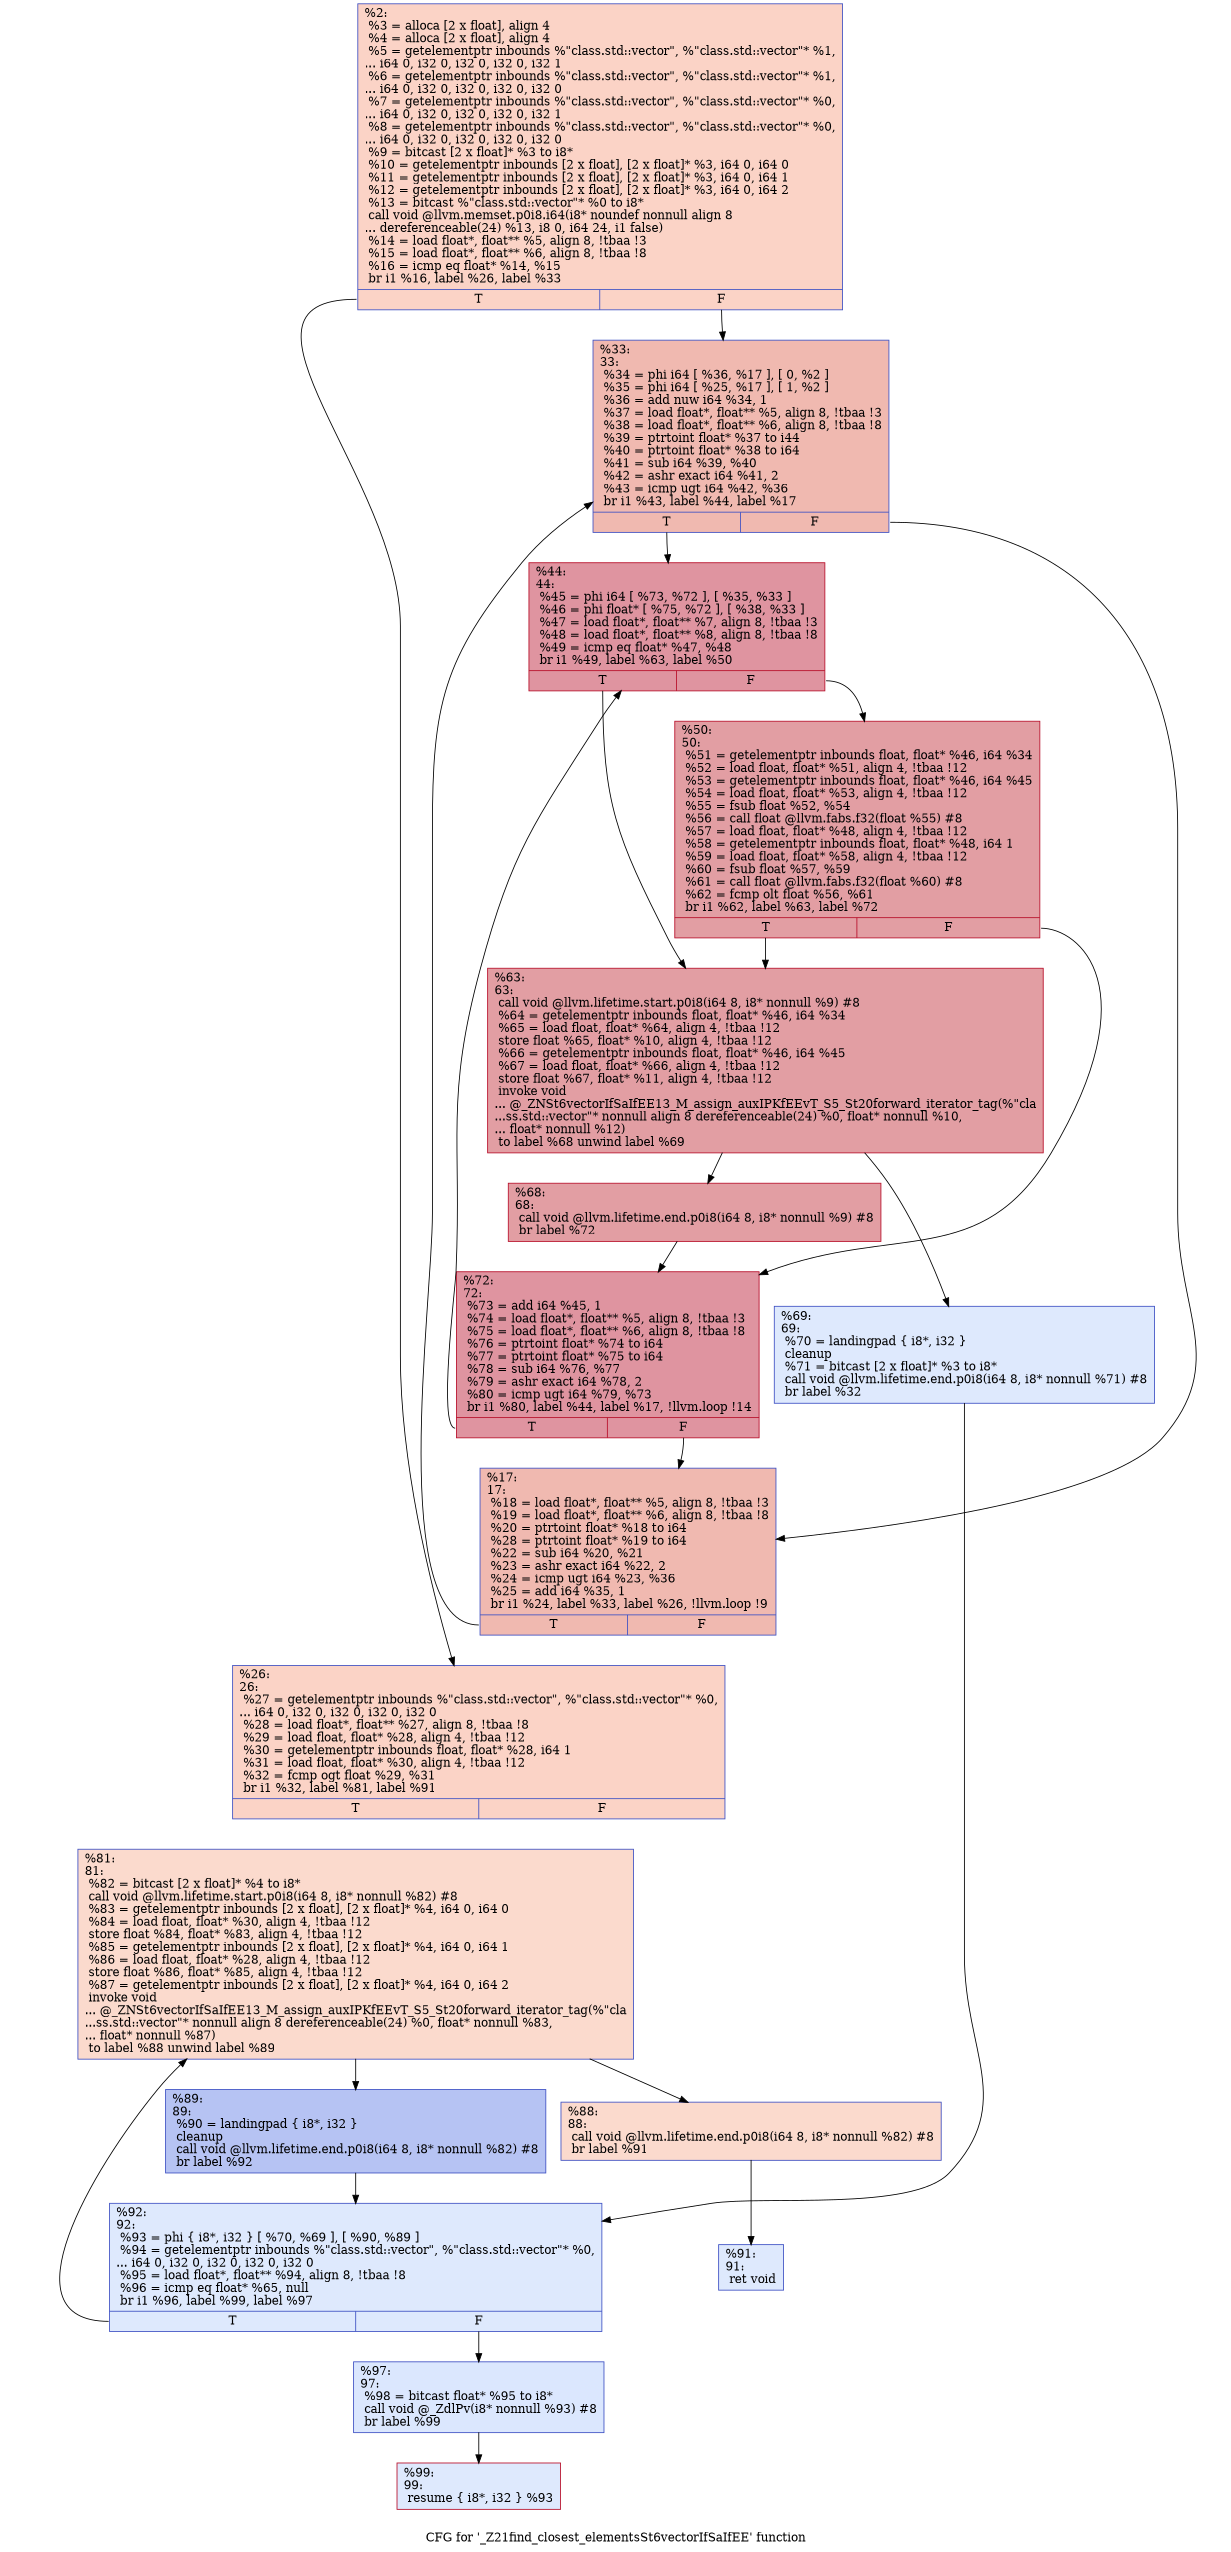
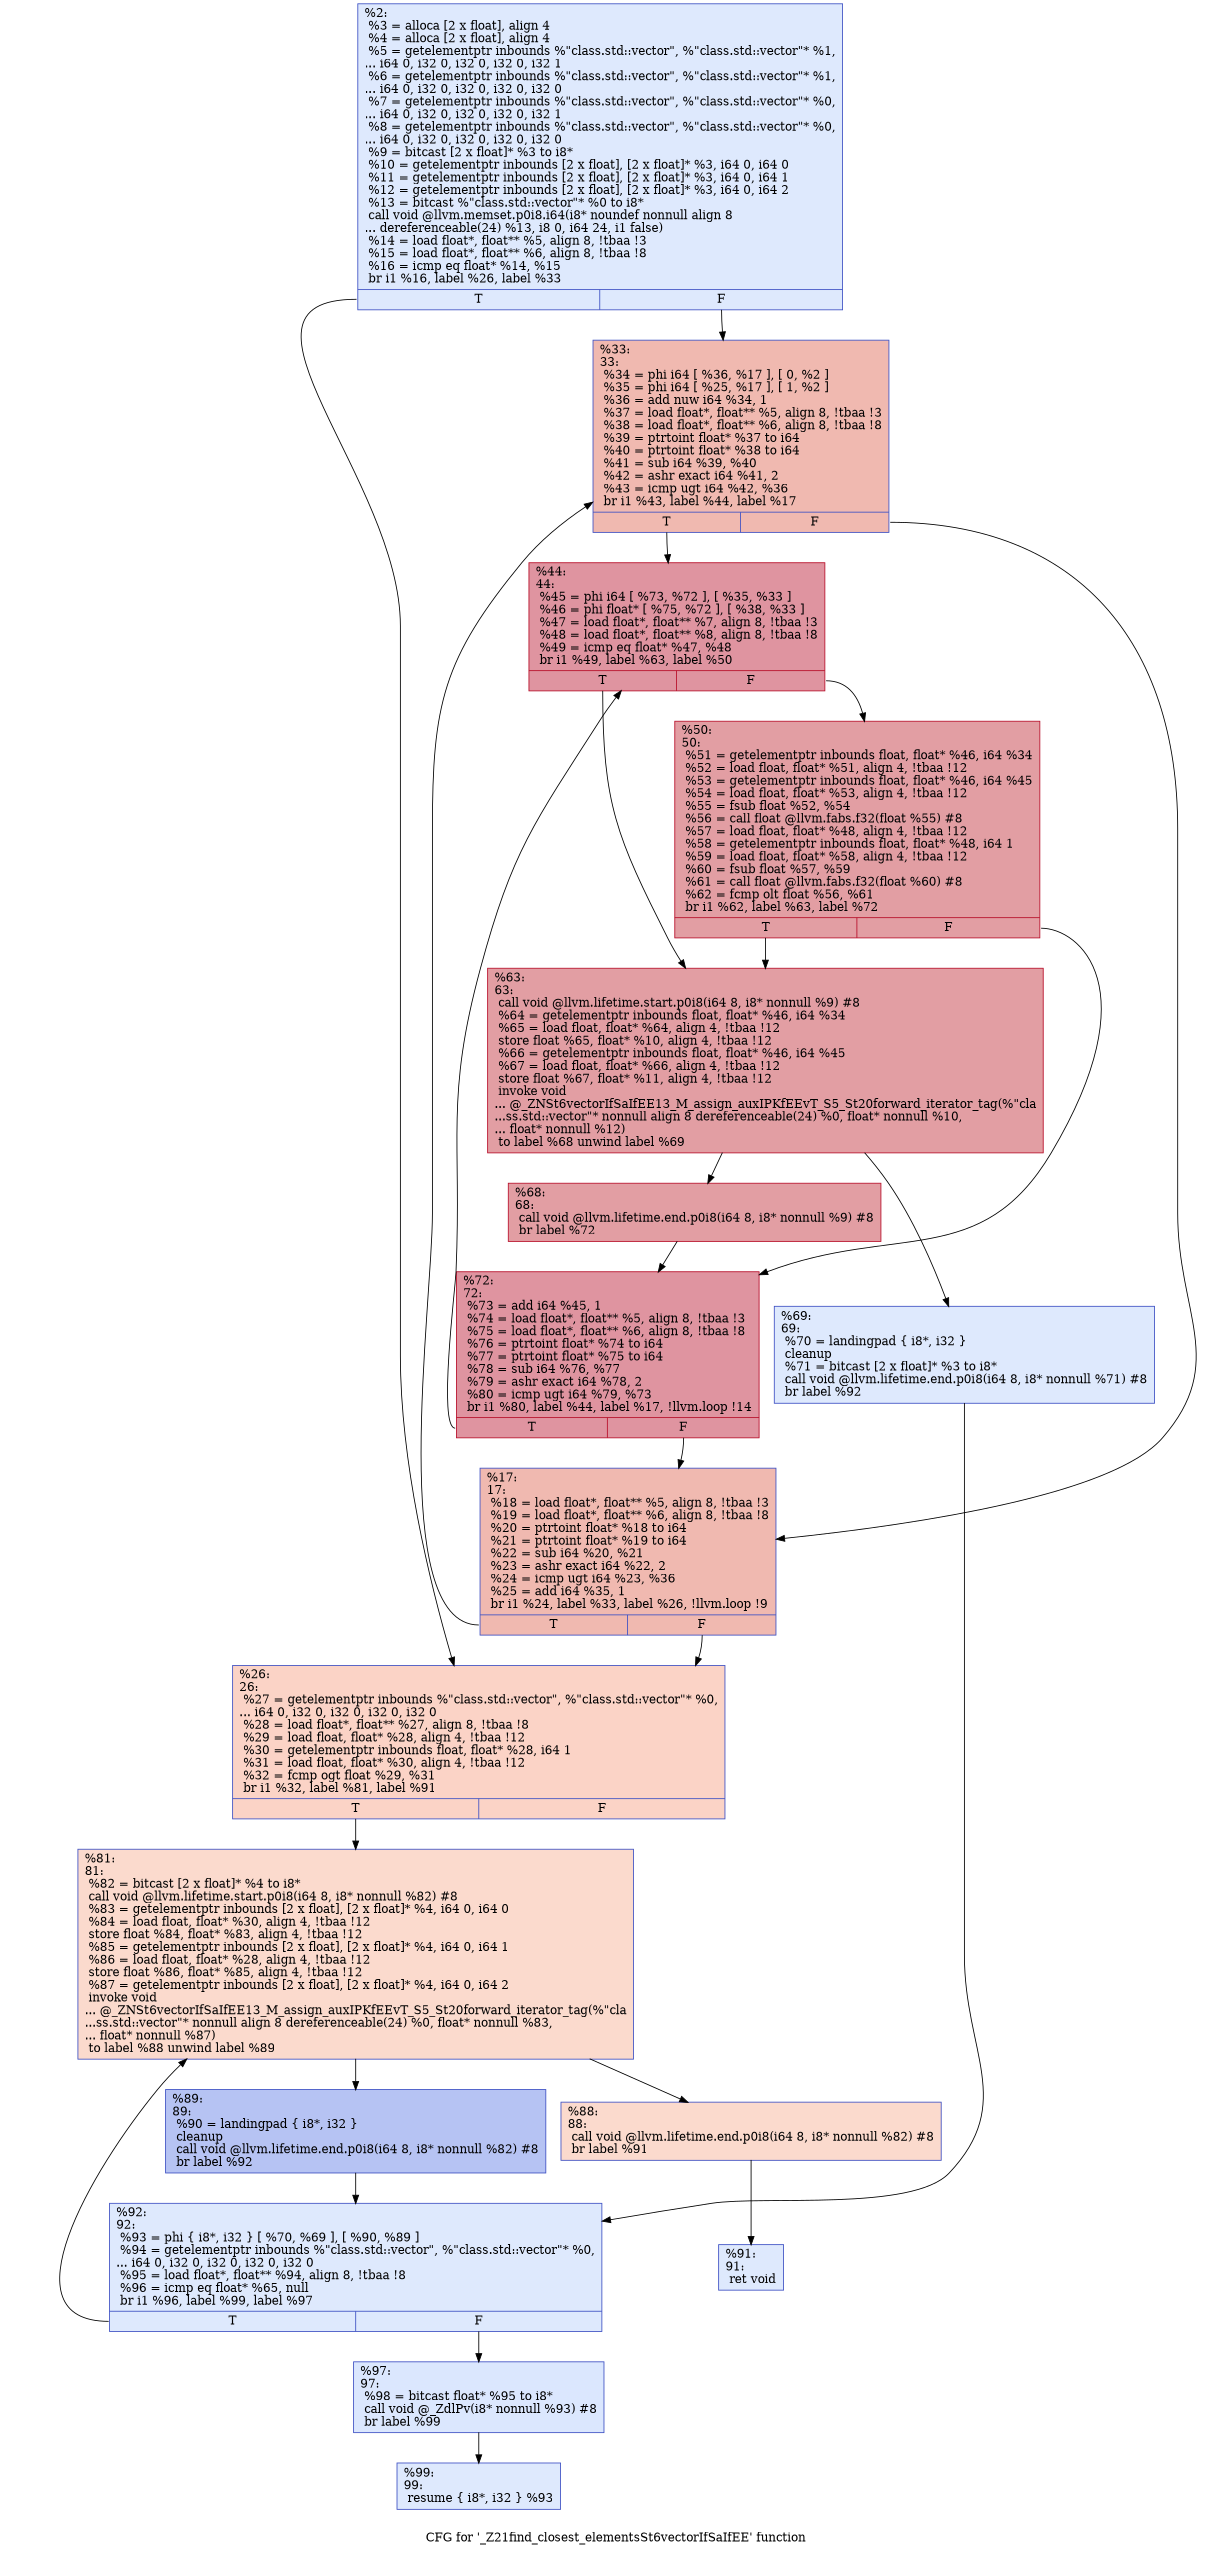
node "%2:": fillcolor #f59c7d70 -> #b5cdfa70
node "%33:": text "%39 = ptrtoint float* %37 to i44" -> "%39 = ptrtoint float* %37 to i64"
node "%69:": text "br label %32" -> "br label %92"
node "%17:": text "%28 = ptrtoint float* %19 to i64" -> "%21 = ptrtoint float* %19 to i64"
edge "%17:" -> "%26:": added
edge "%26:" -> "%81:": added
node "%99:": color #b70d28ff -> #3d50c3ff
